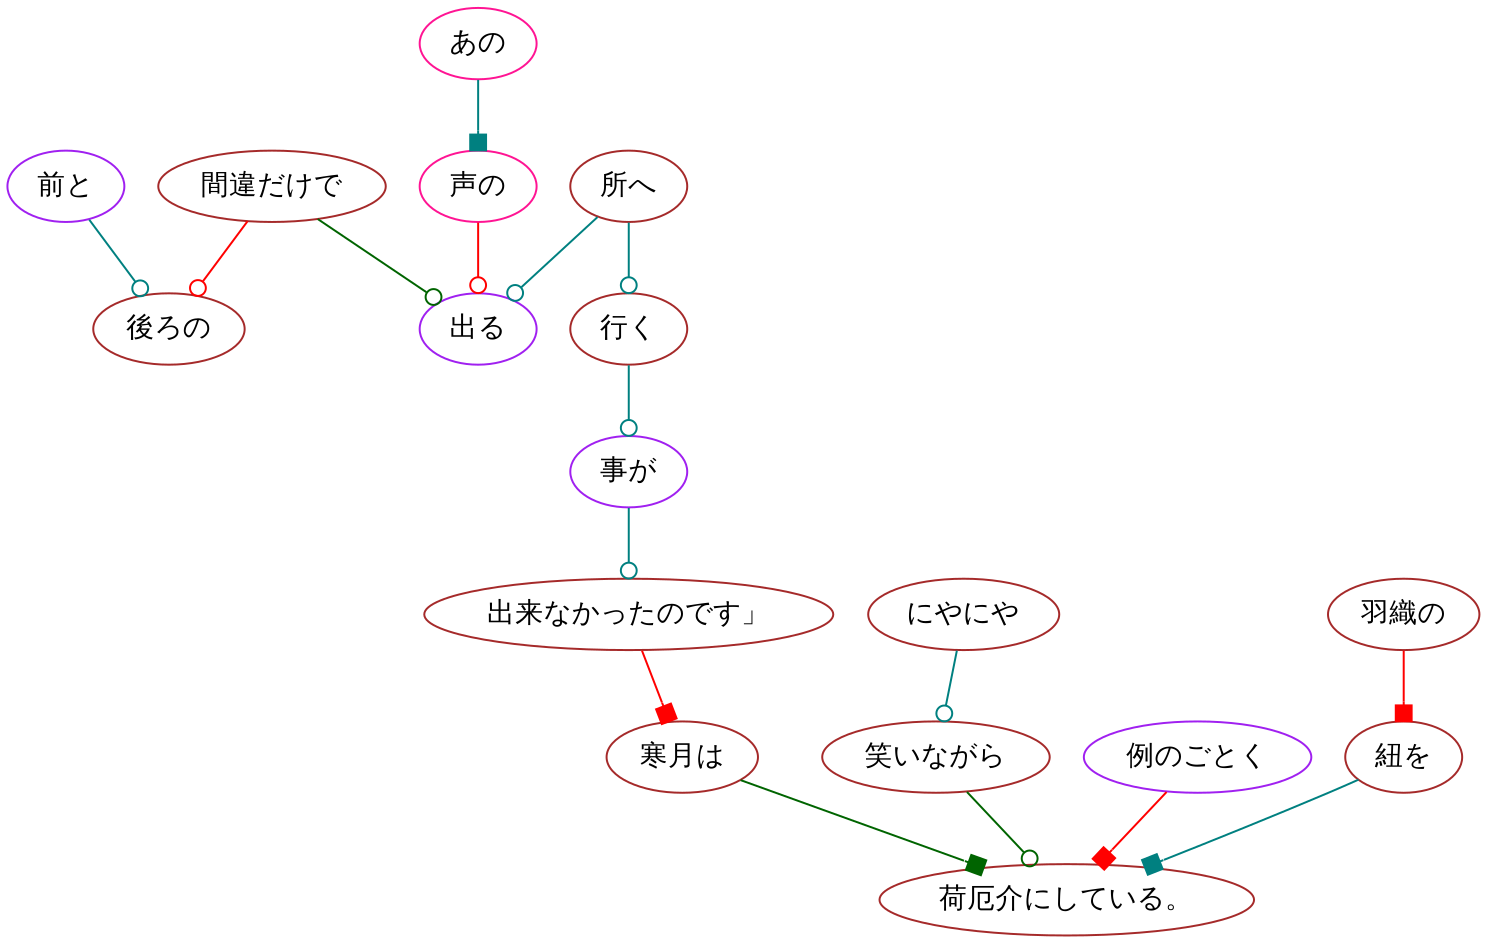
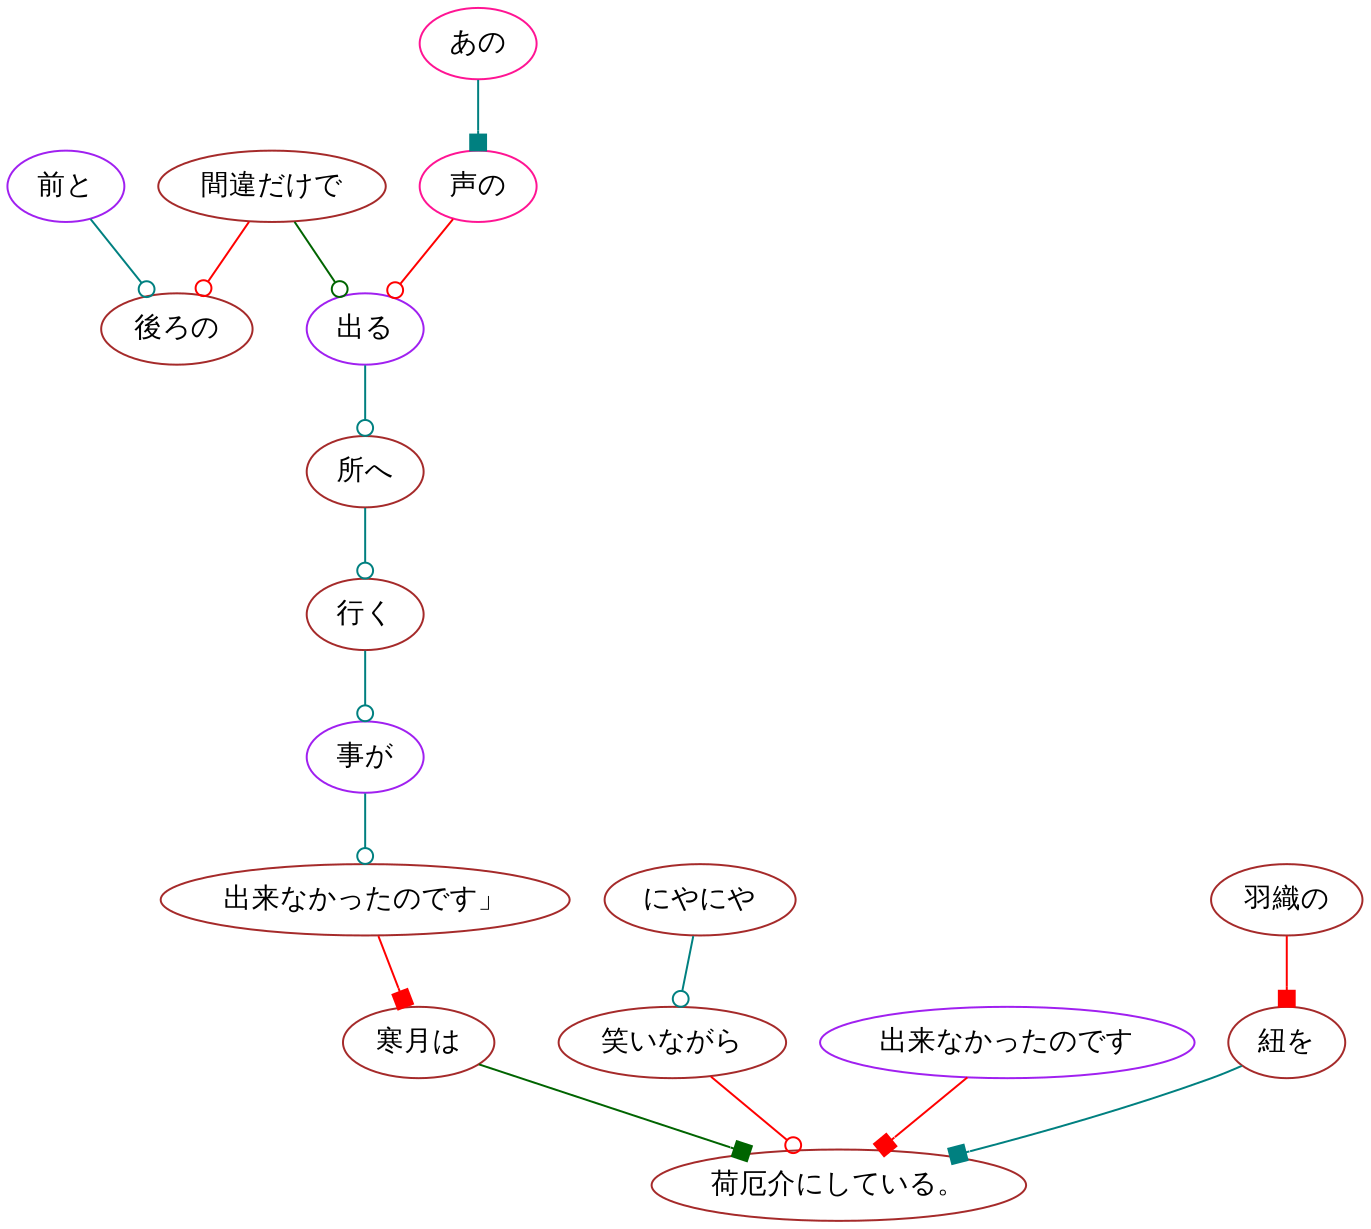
edge "所へ" -> "出る": reversed
node "例のごとく": label "例のごとく" -> "出来なかったのです"
edge "笑いながら" -> "荷厄介にしている。": color darkgreen -> red
